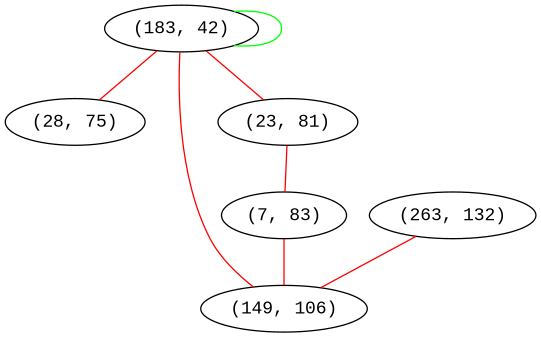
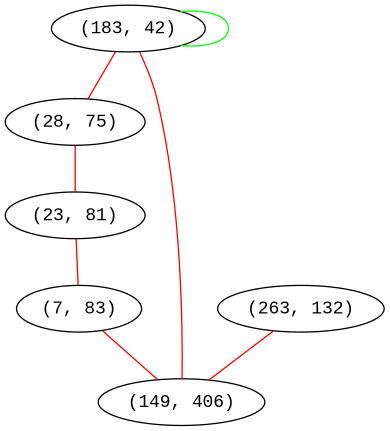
edge "(183, 42)" -- "(23, 81)": now "(28, 75)" -- "(23, 81)"
node "(149, 106)": label "(149, 106)" -> "(149, 406)"
